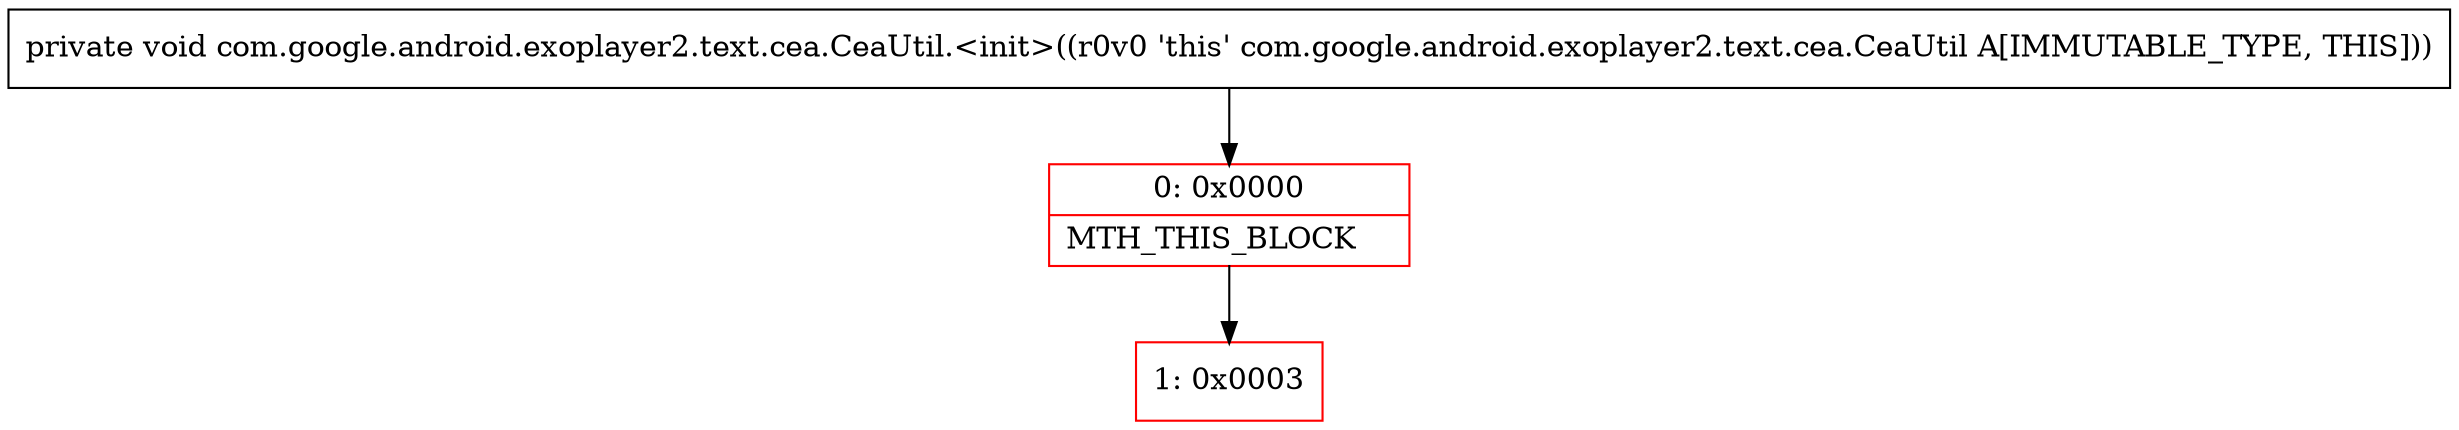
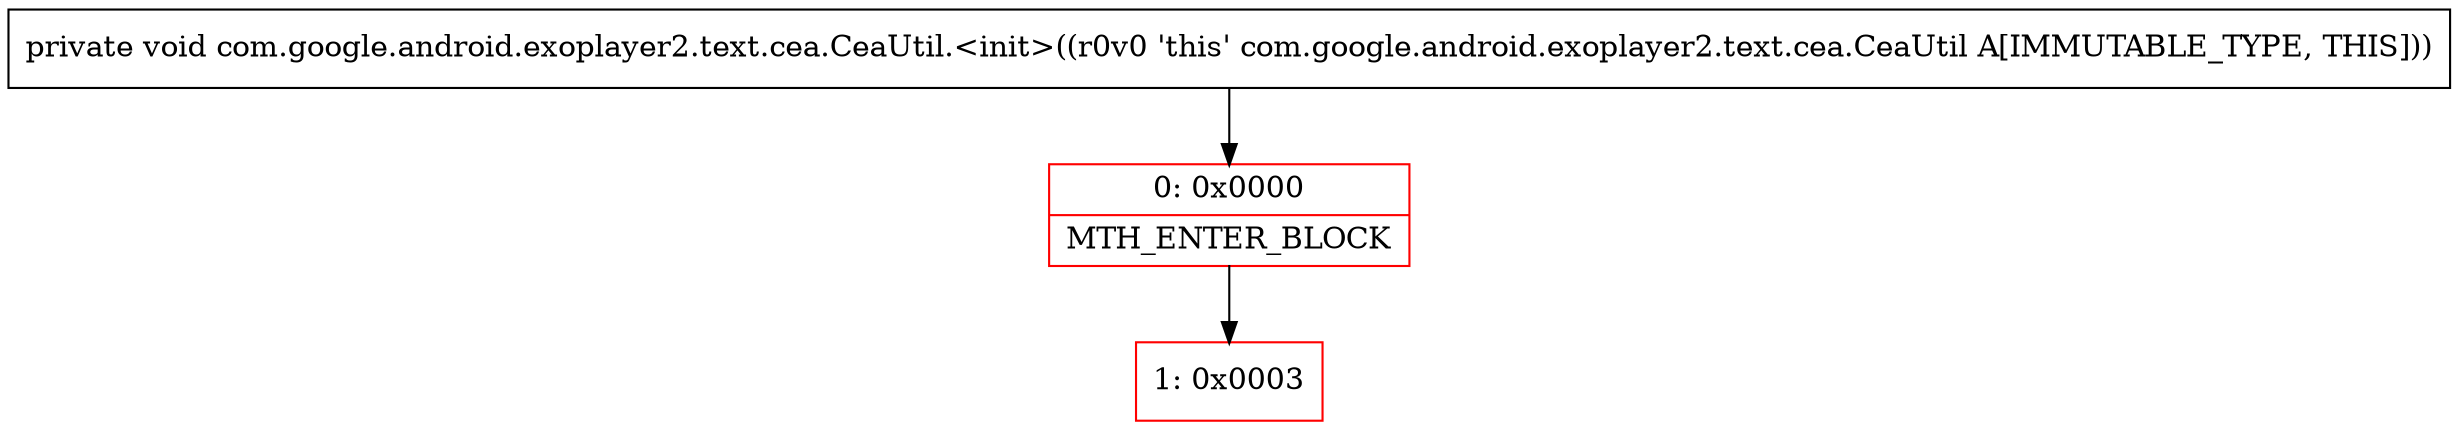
node "0: 0x0000": text "MTH_THIS_BLOCK" -> "MTH_ENTER_BLOCK"
